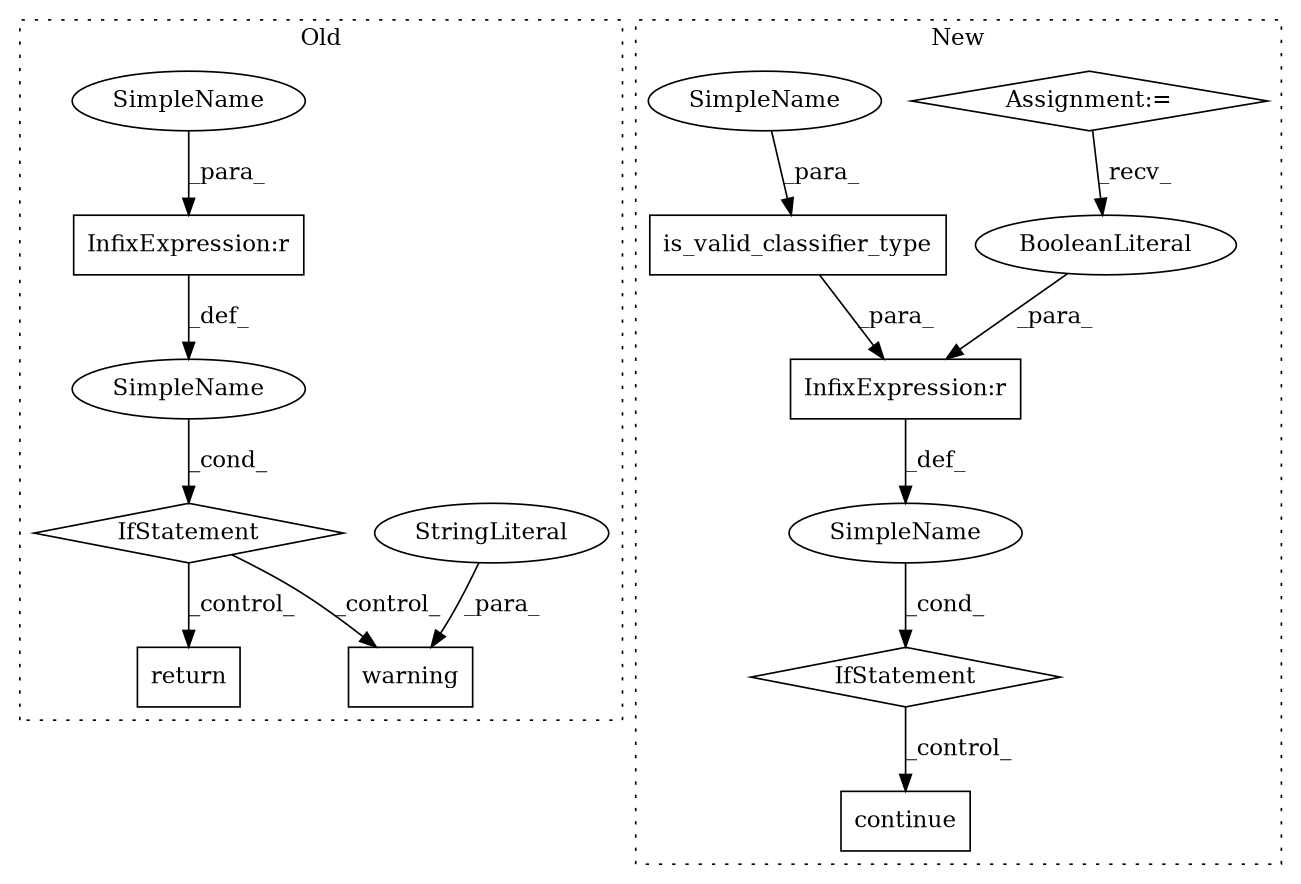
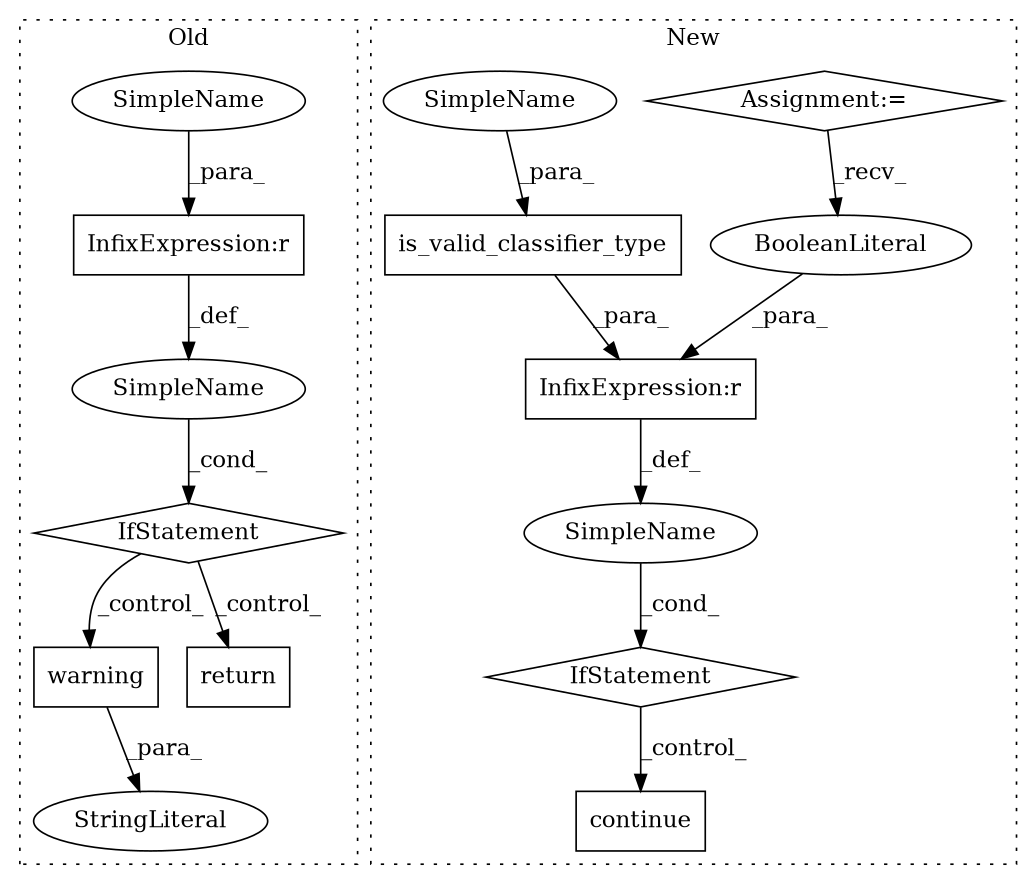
edge "StringLiteral" -> "warning": reversed
